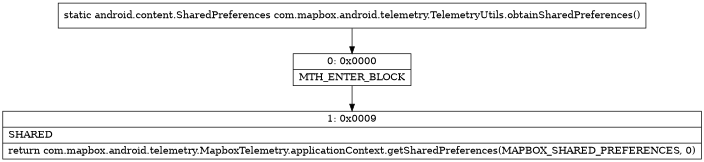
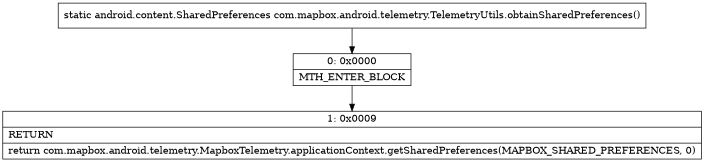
node "1: 0x0009": text "SHARED" -> "RETURN"
